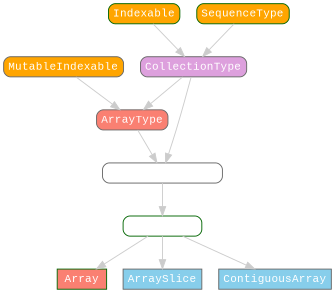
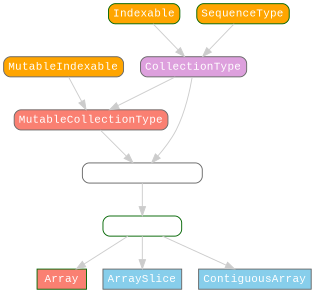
node "ArrayType": label "ArrayType" -> "MutableCollectionType"
